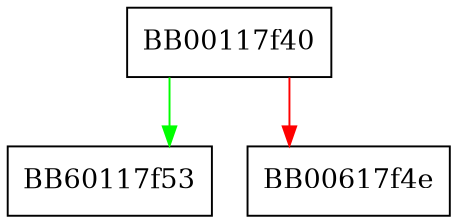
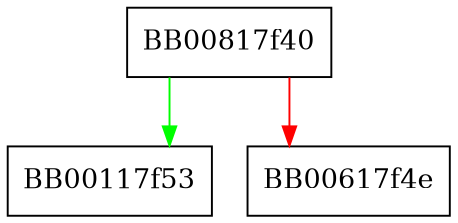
node "BB00117f40": label "BB00117f40" -> "BB00817f40"
node "BB60117f53": label "BB60117f53" -> "BB00117f53"
